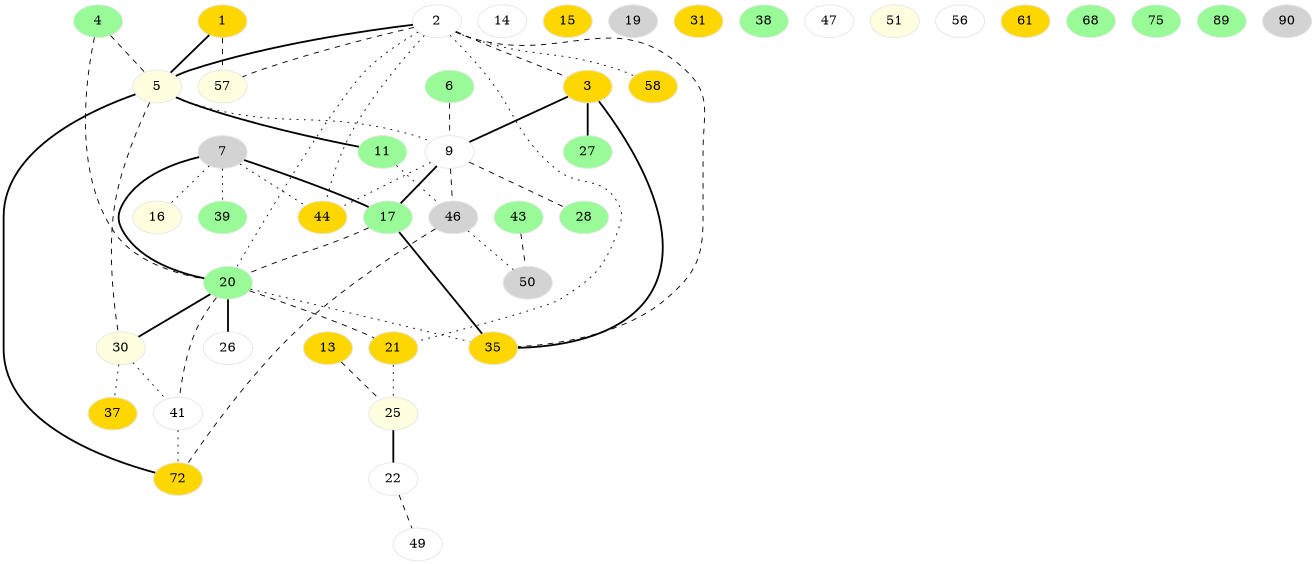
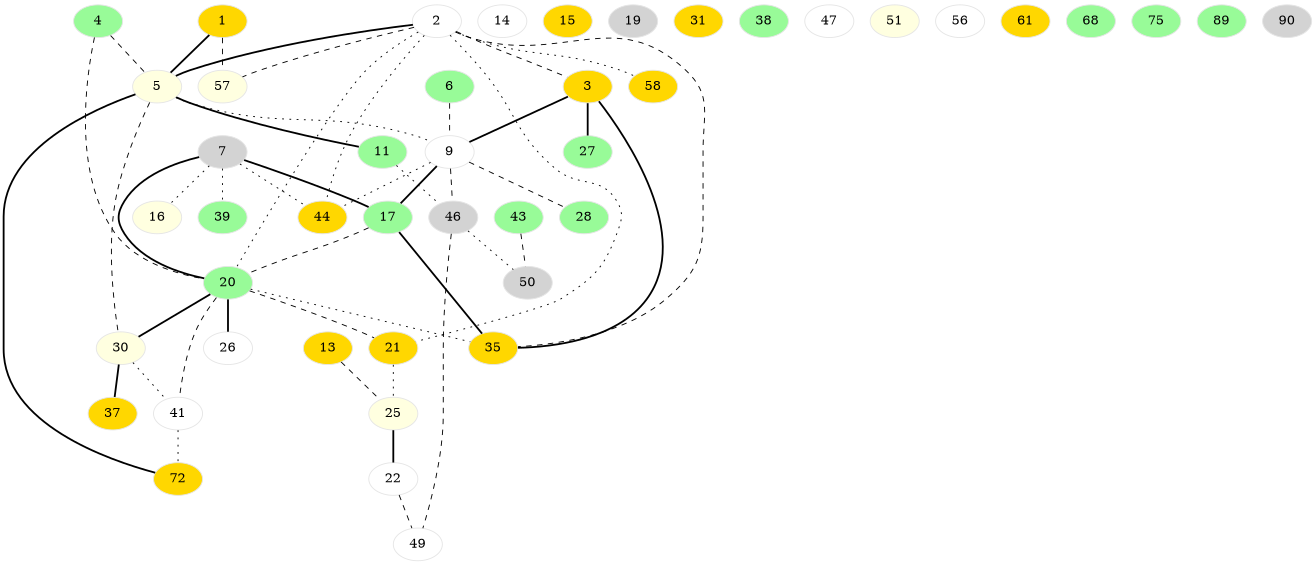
edge "46" -- "72": now "46" -- "49"
edge "30" -- "37": style dotted -> bold
